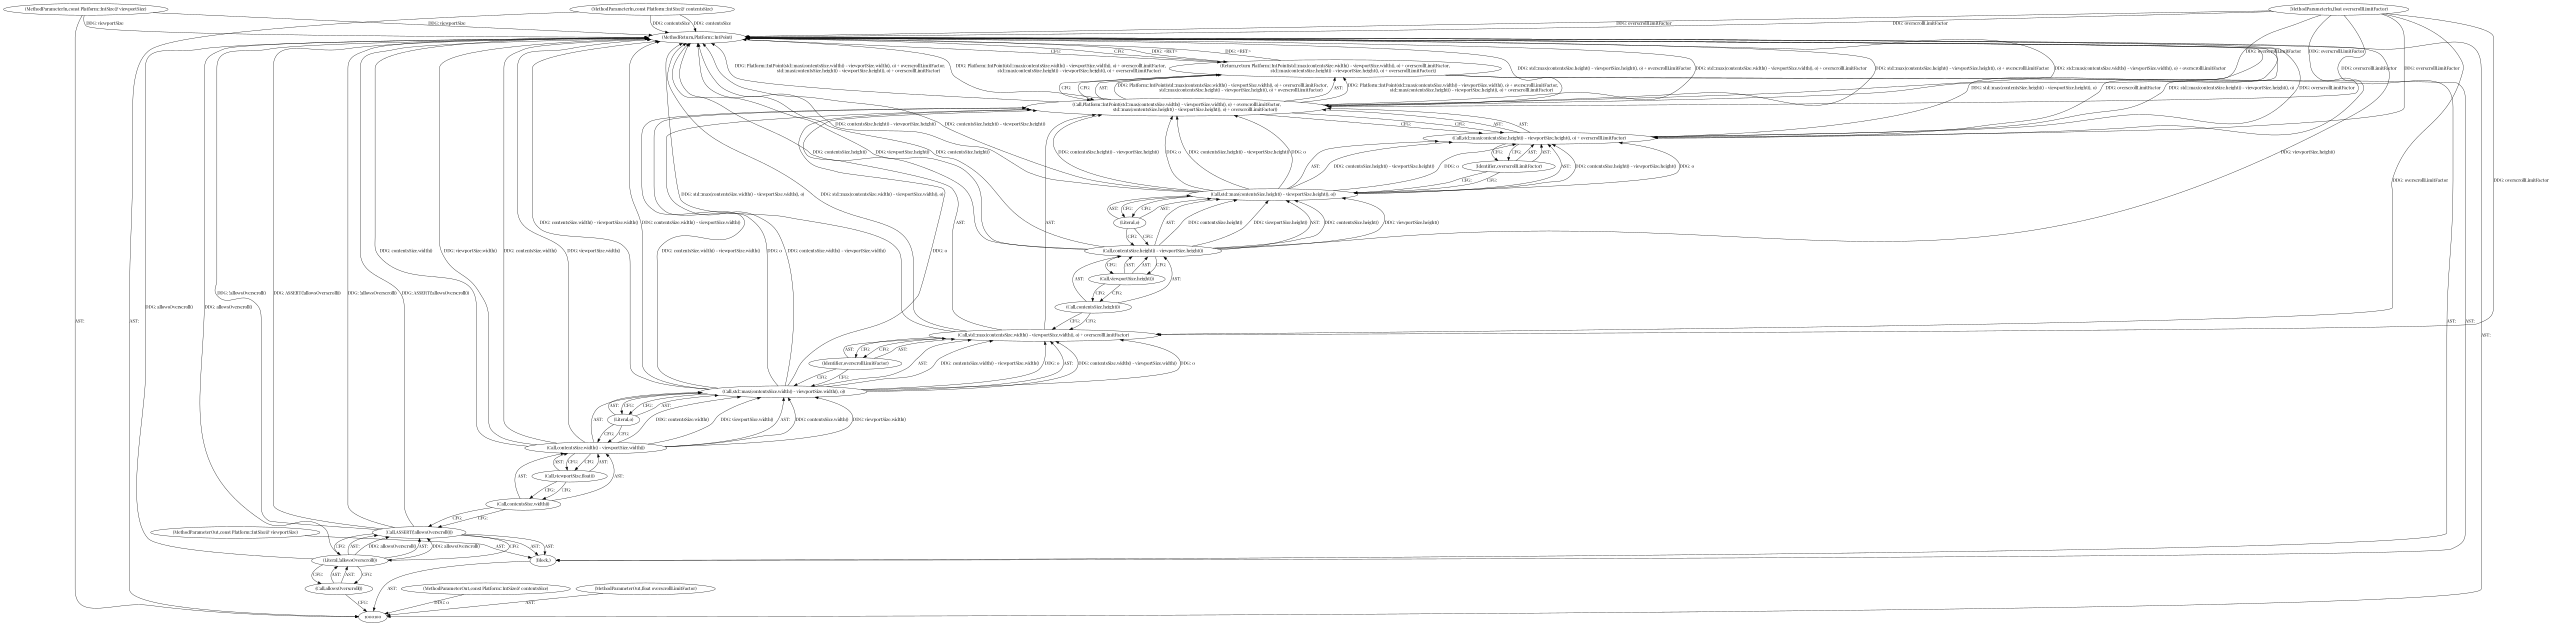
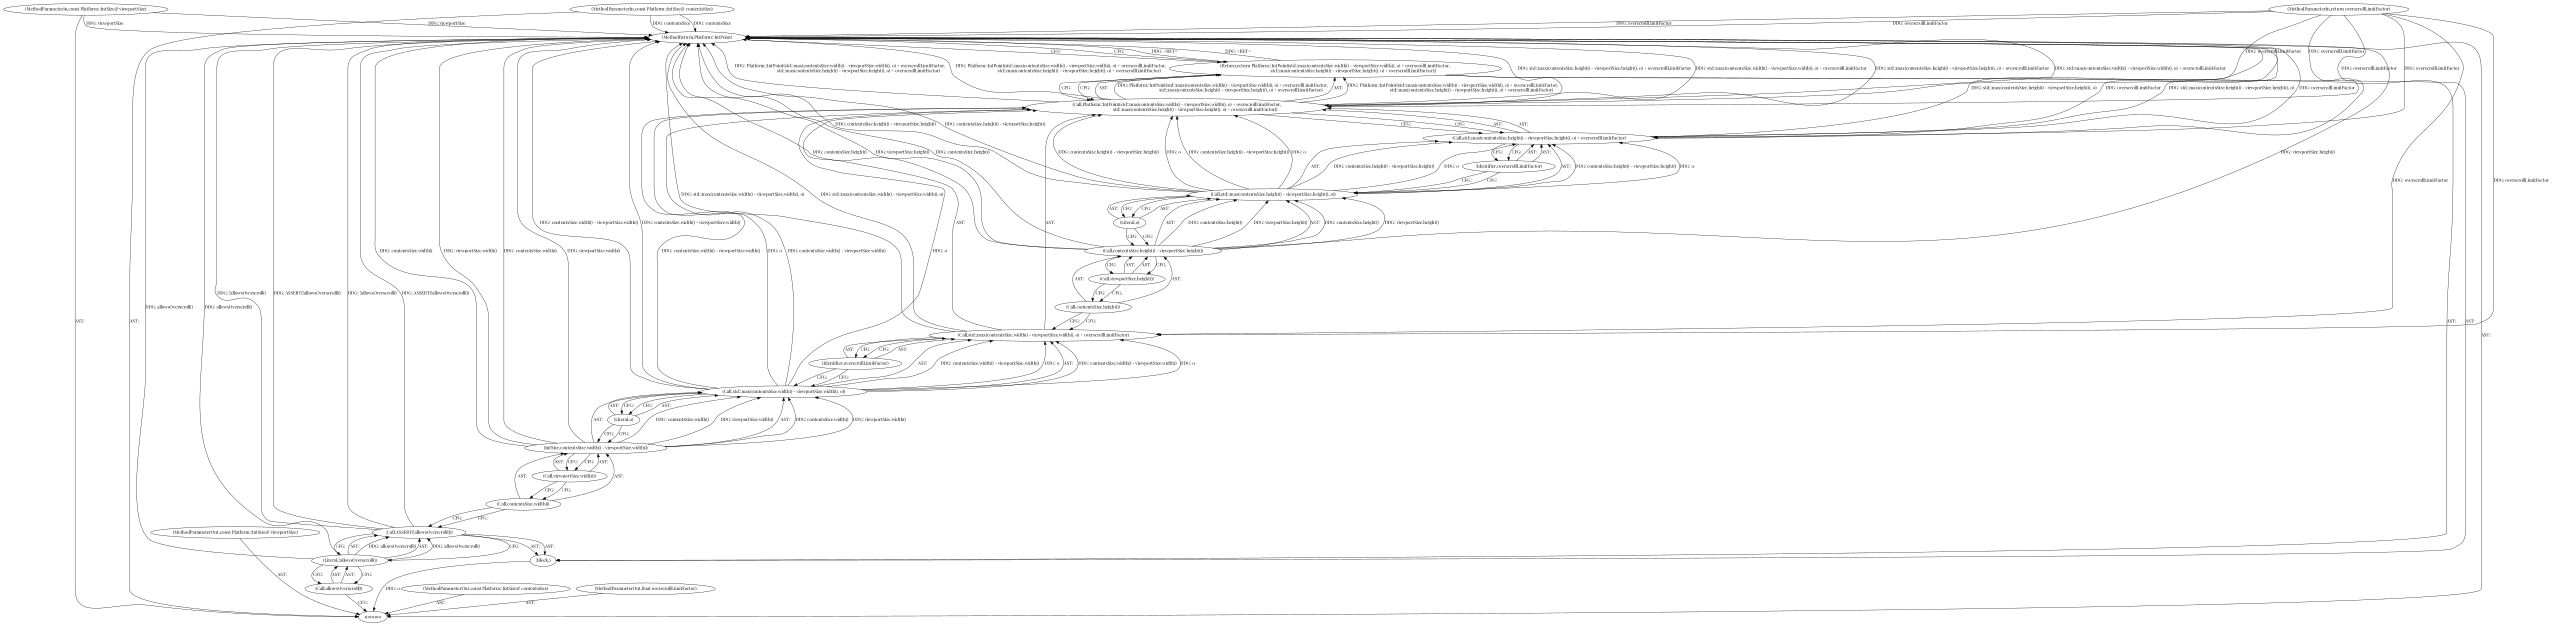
node "(MethodParameterIn,float overscrollLimitFactor)": label "(MethodParameterIn,float overscrollLimitFactor)" -> "(MethodParameterIn,return overscrollLimitFactor)"
node "(Call,contentsSize.width() - viewportSize.width())": label "(Call,contentsSize.width() - viewportSize.width())" -> "(IntSize,contentsSize.width() - viewportSize.width())"
node "(Call,viewportSize.float())": label "(Call,viewportSize.float())" -> "(Call,viewportSize.width())"
edge "(MethodParameterOut,const Platform::IntSize& viewportSize)" -> "(Block,)": now "(MethodParameterOut,const Platform::IntSize& viewportSize)" -> "1000100"
edge "(Block,)" -> "1000100": label "AST: " -> "DDG: 0"
edge "(MethodParameterOut,const Platform::IntSize& contentsSize)" -> "1000100": label "DDG: 0" -> "AST: "
